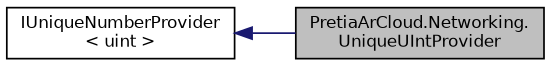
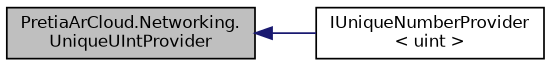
edge "PretiaArCloud.Networking. UniqueUIntProvider" -> "IUniqueNumberProvider < uint >": reversed
